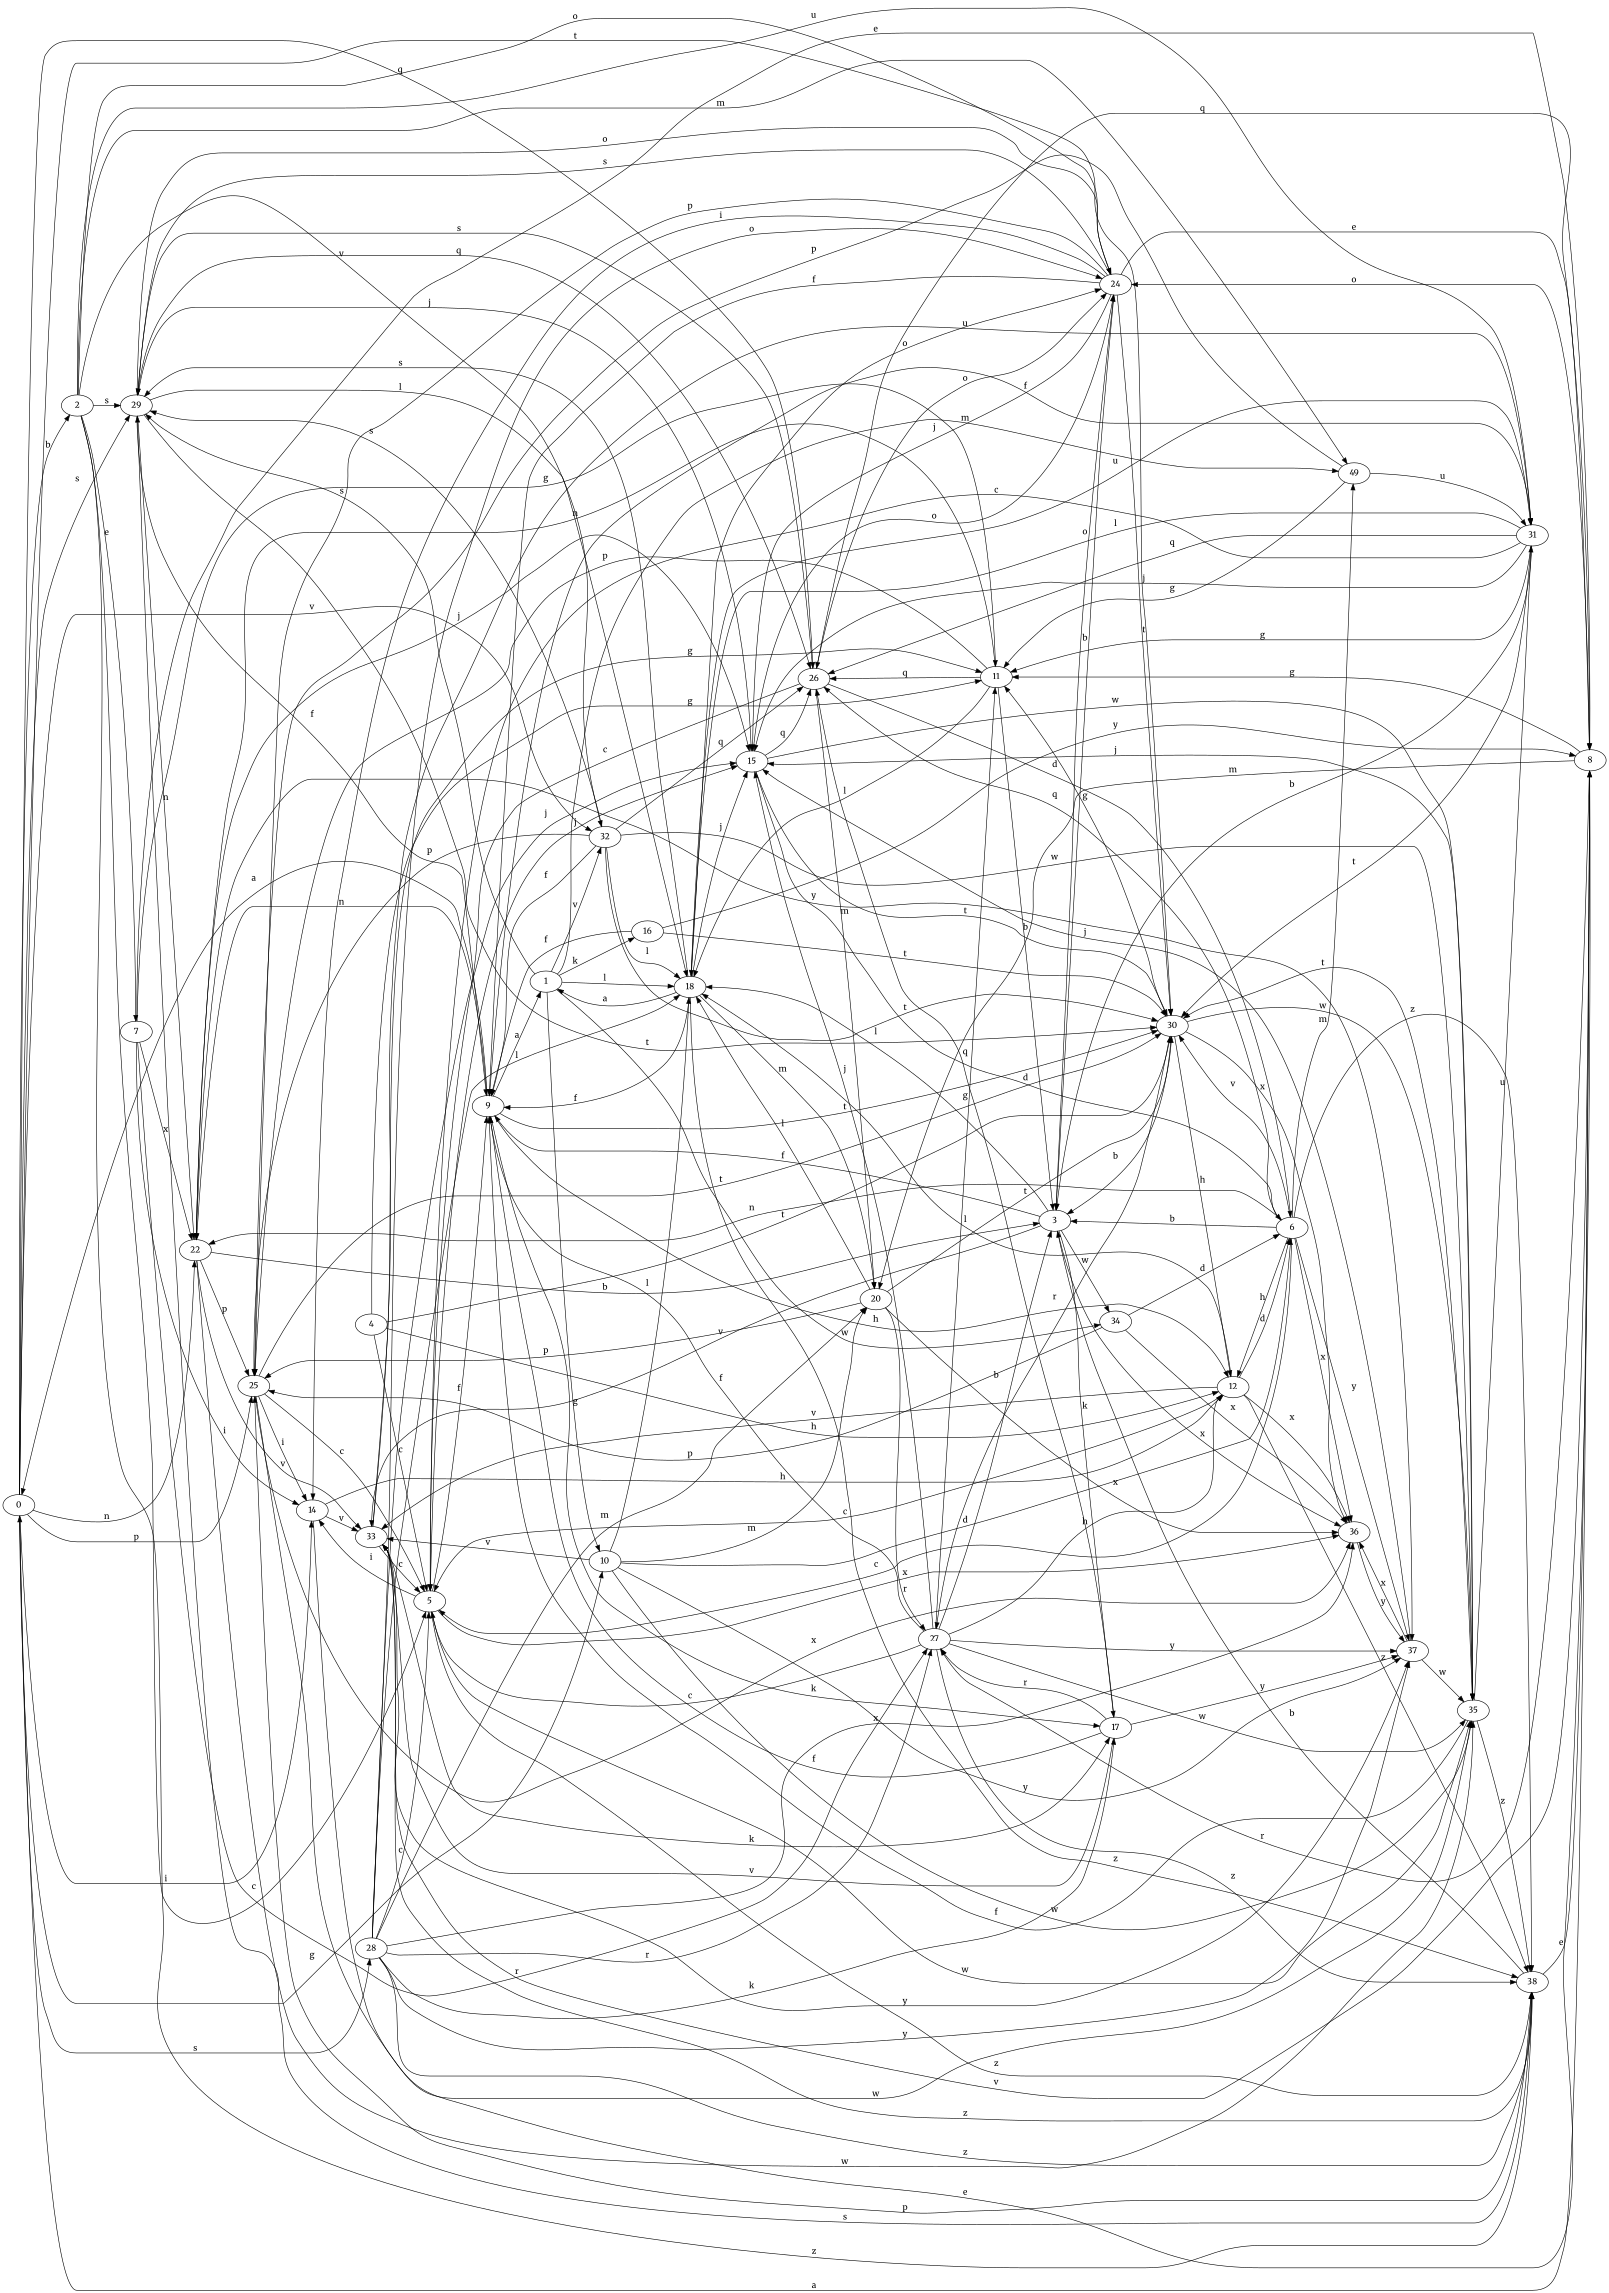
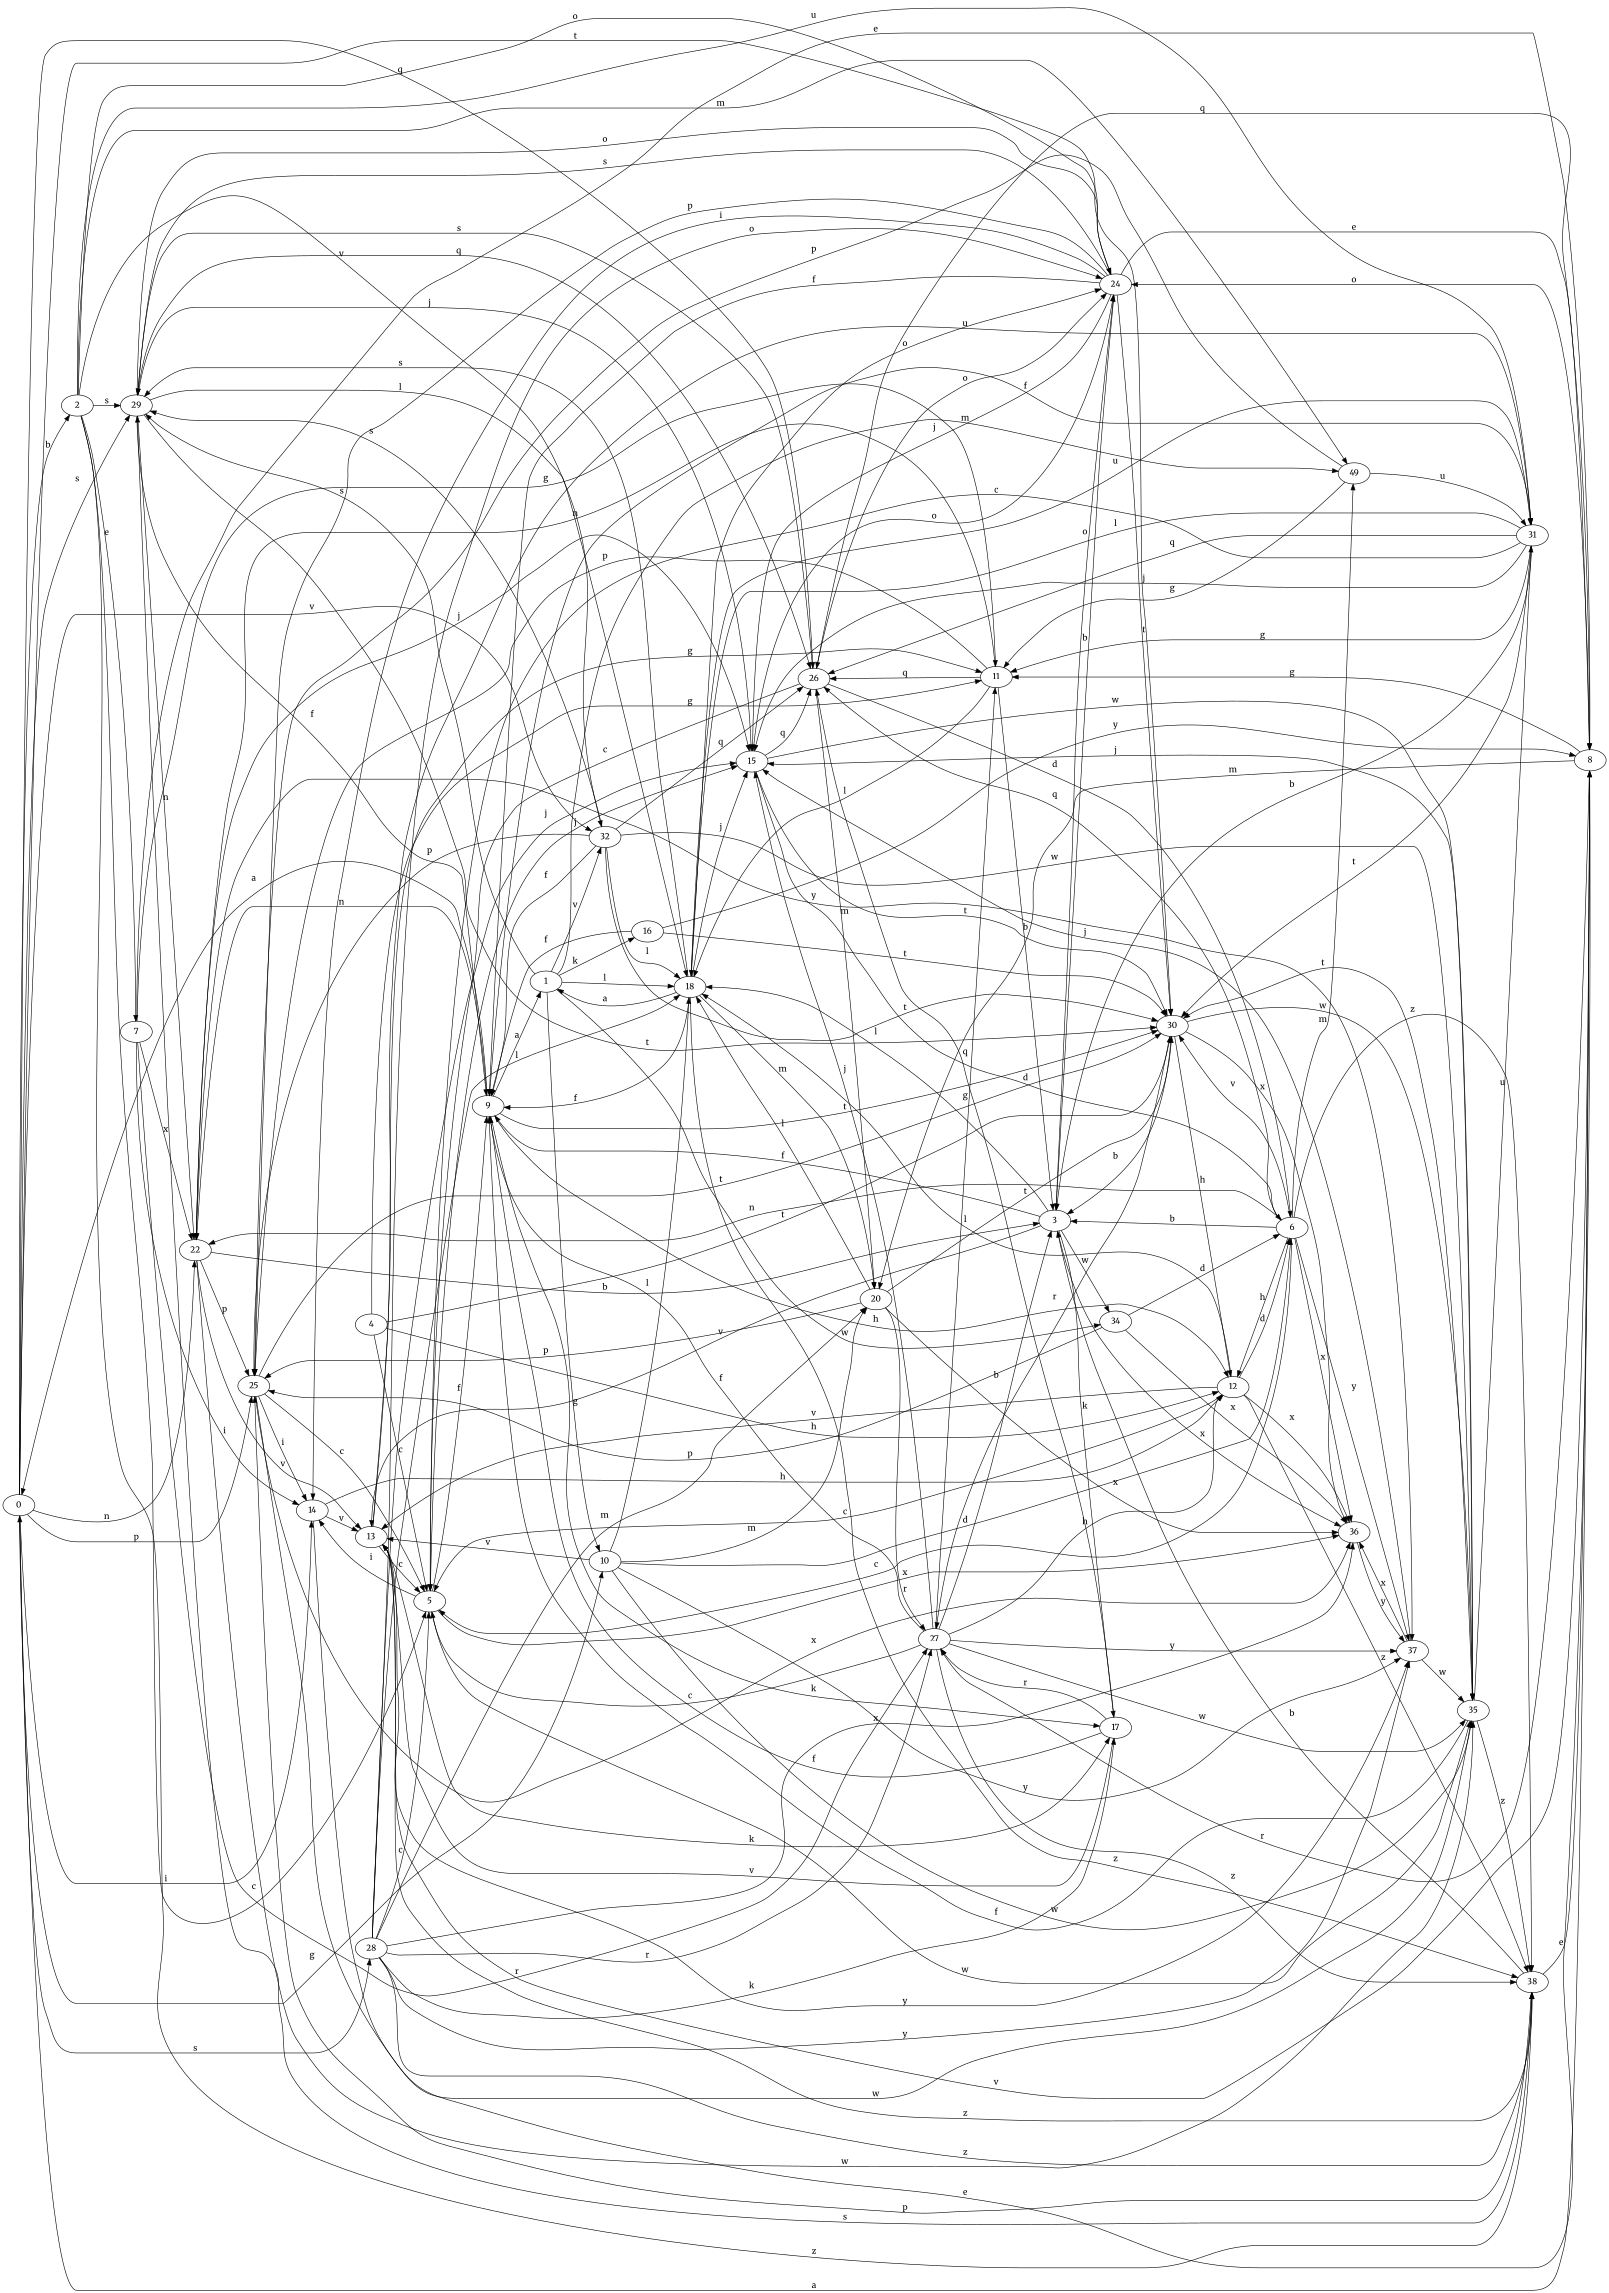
edge "30" -> "11": removed, label "g"
node "33": label "33" -> "13"
edge "17" -> "37": removed, label "y"
edge "5" -> "38": removed, label "z"
